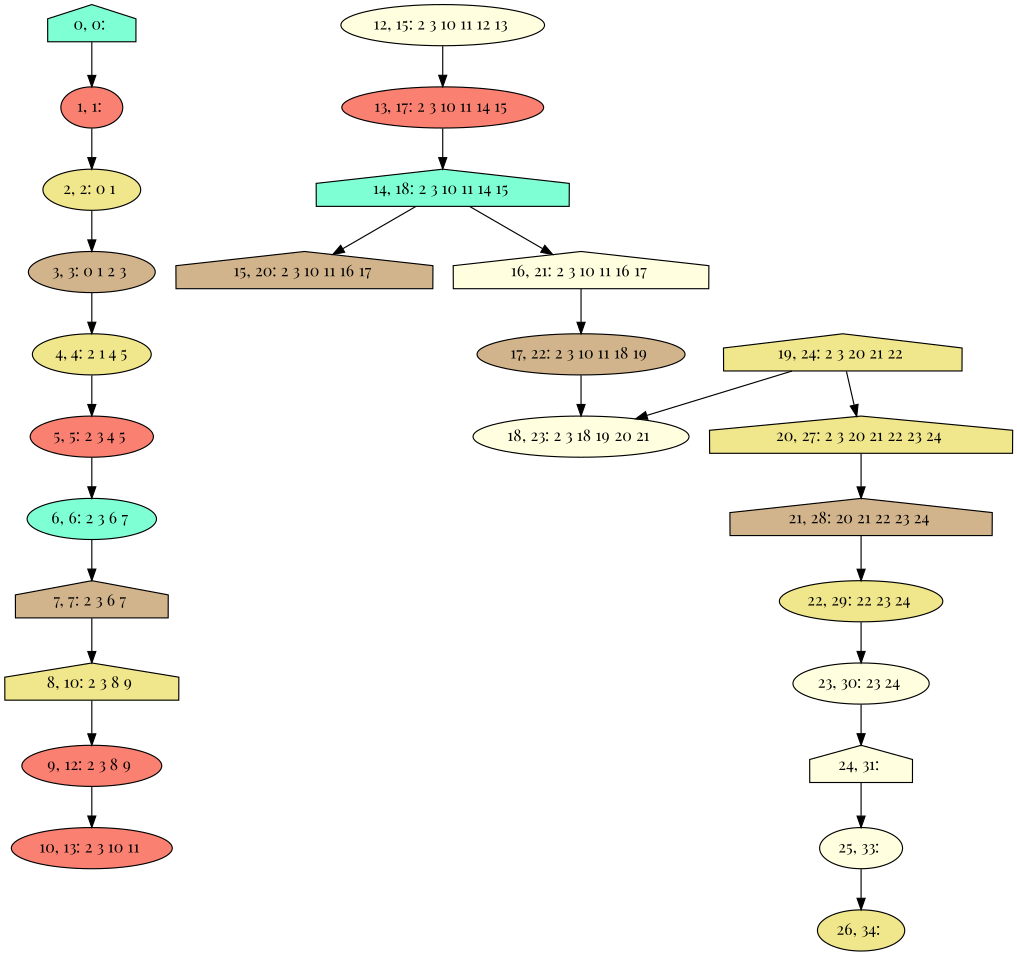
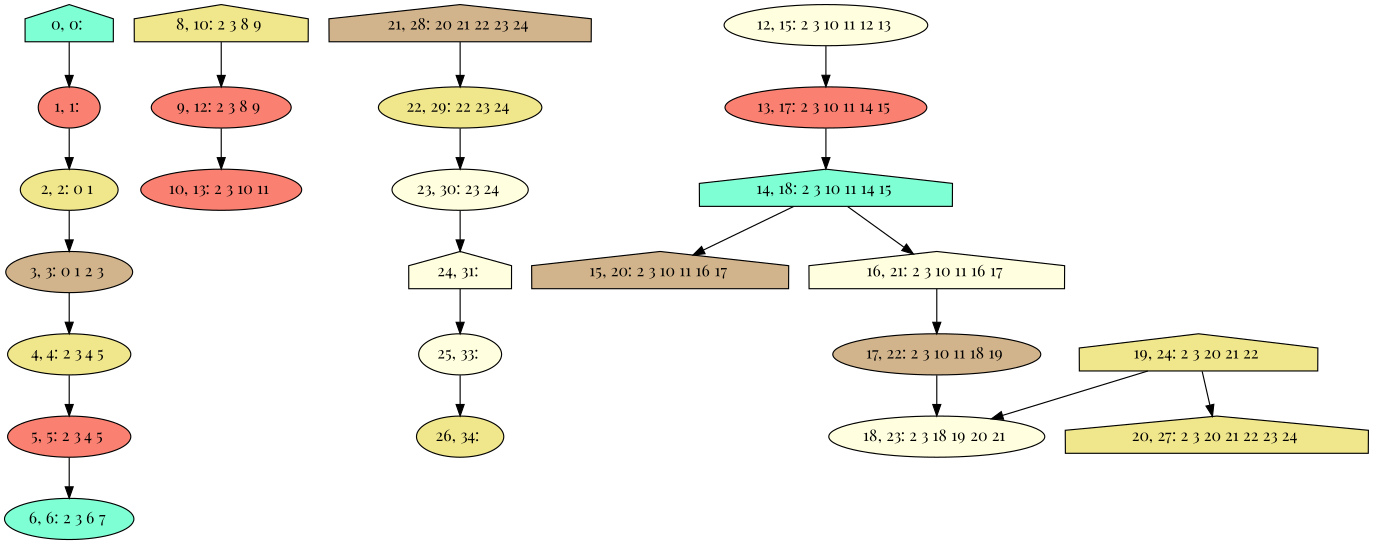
node "4, 4: 2 1 4 5": label "4, 4: 2 1 4 5" -> "4, 4: 2 3 4 5"
edge "20, 27: 2 3 20 21 22 23 24" -> "21, 28: 20 21 22 23 24": removed
node "7, 7: 2 3 6 7": removed
